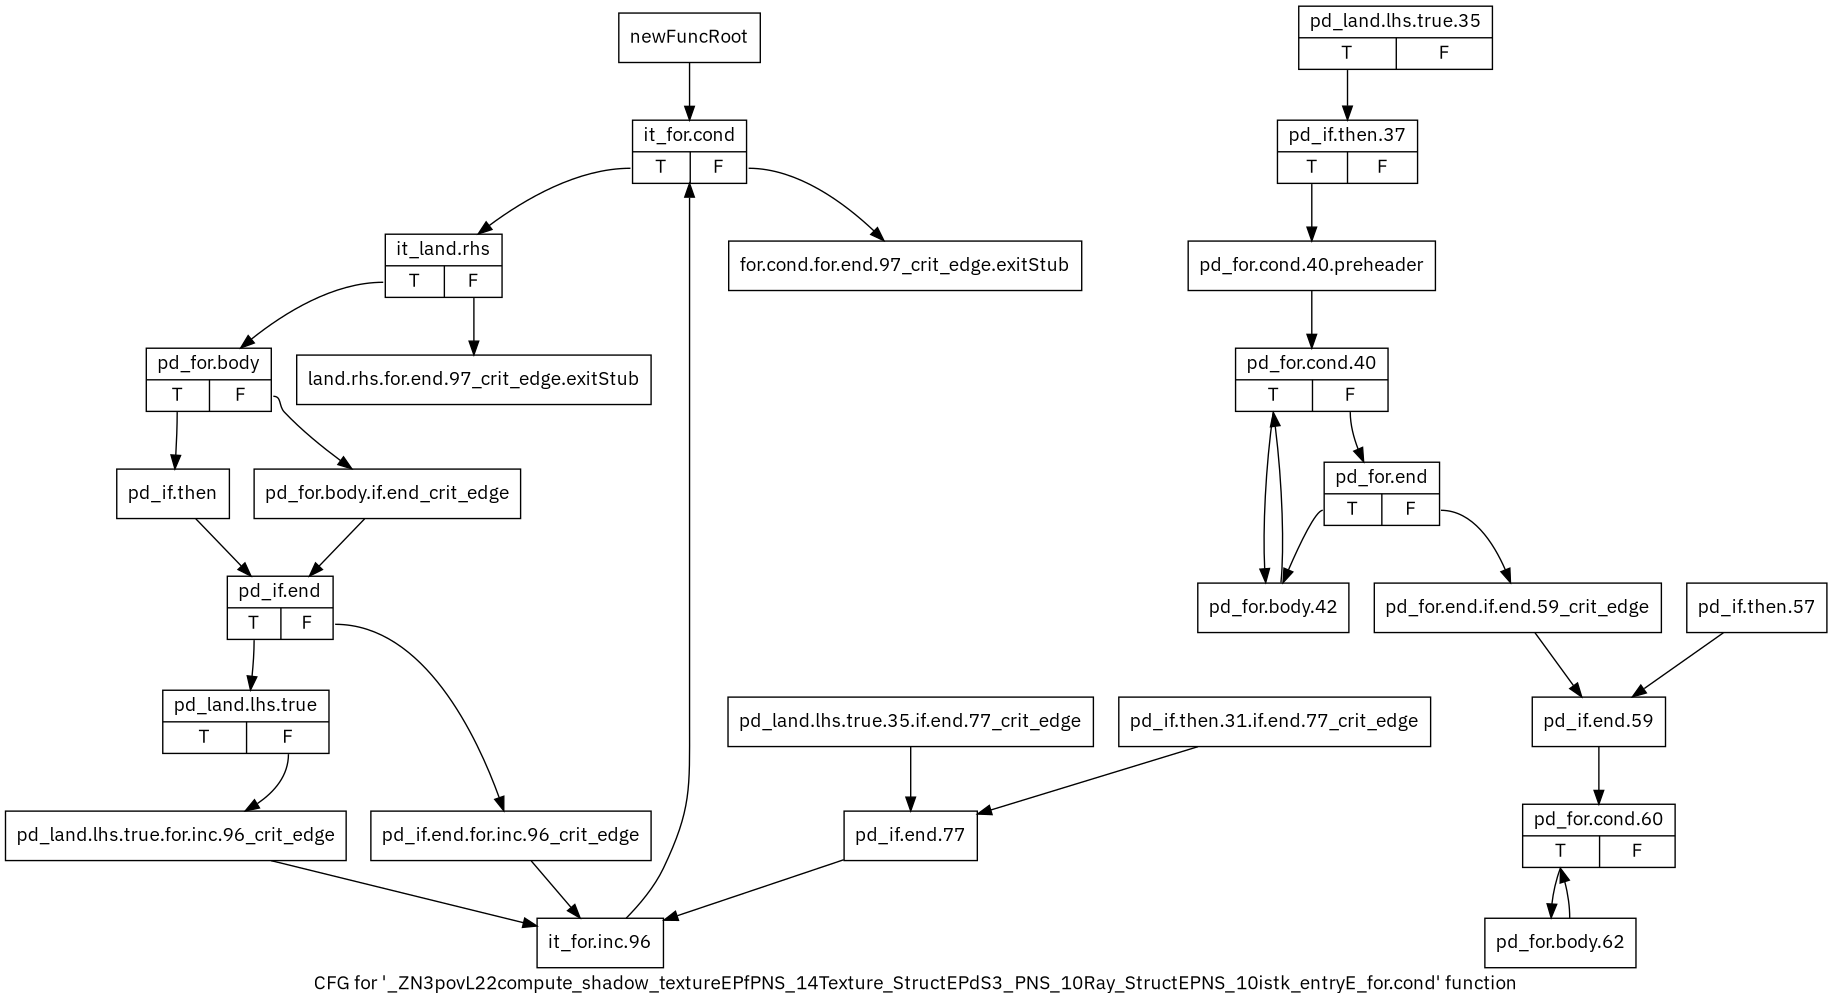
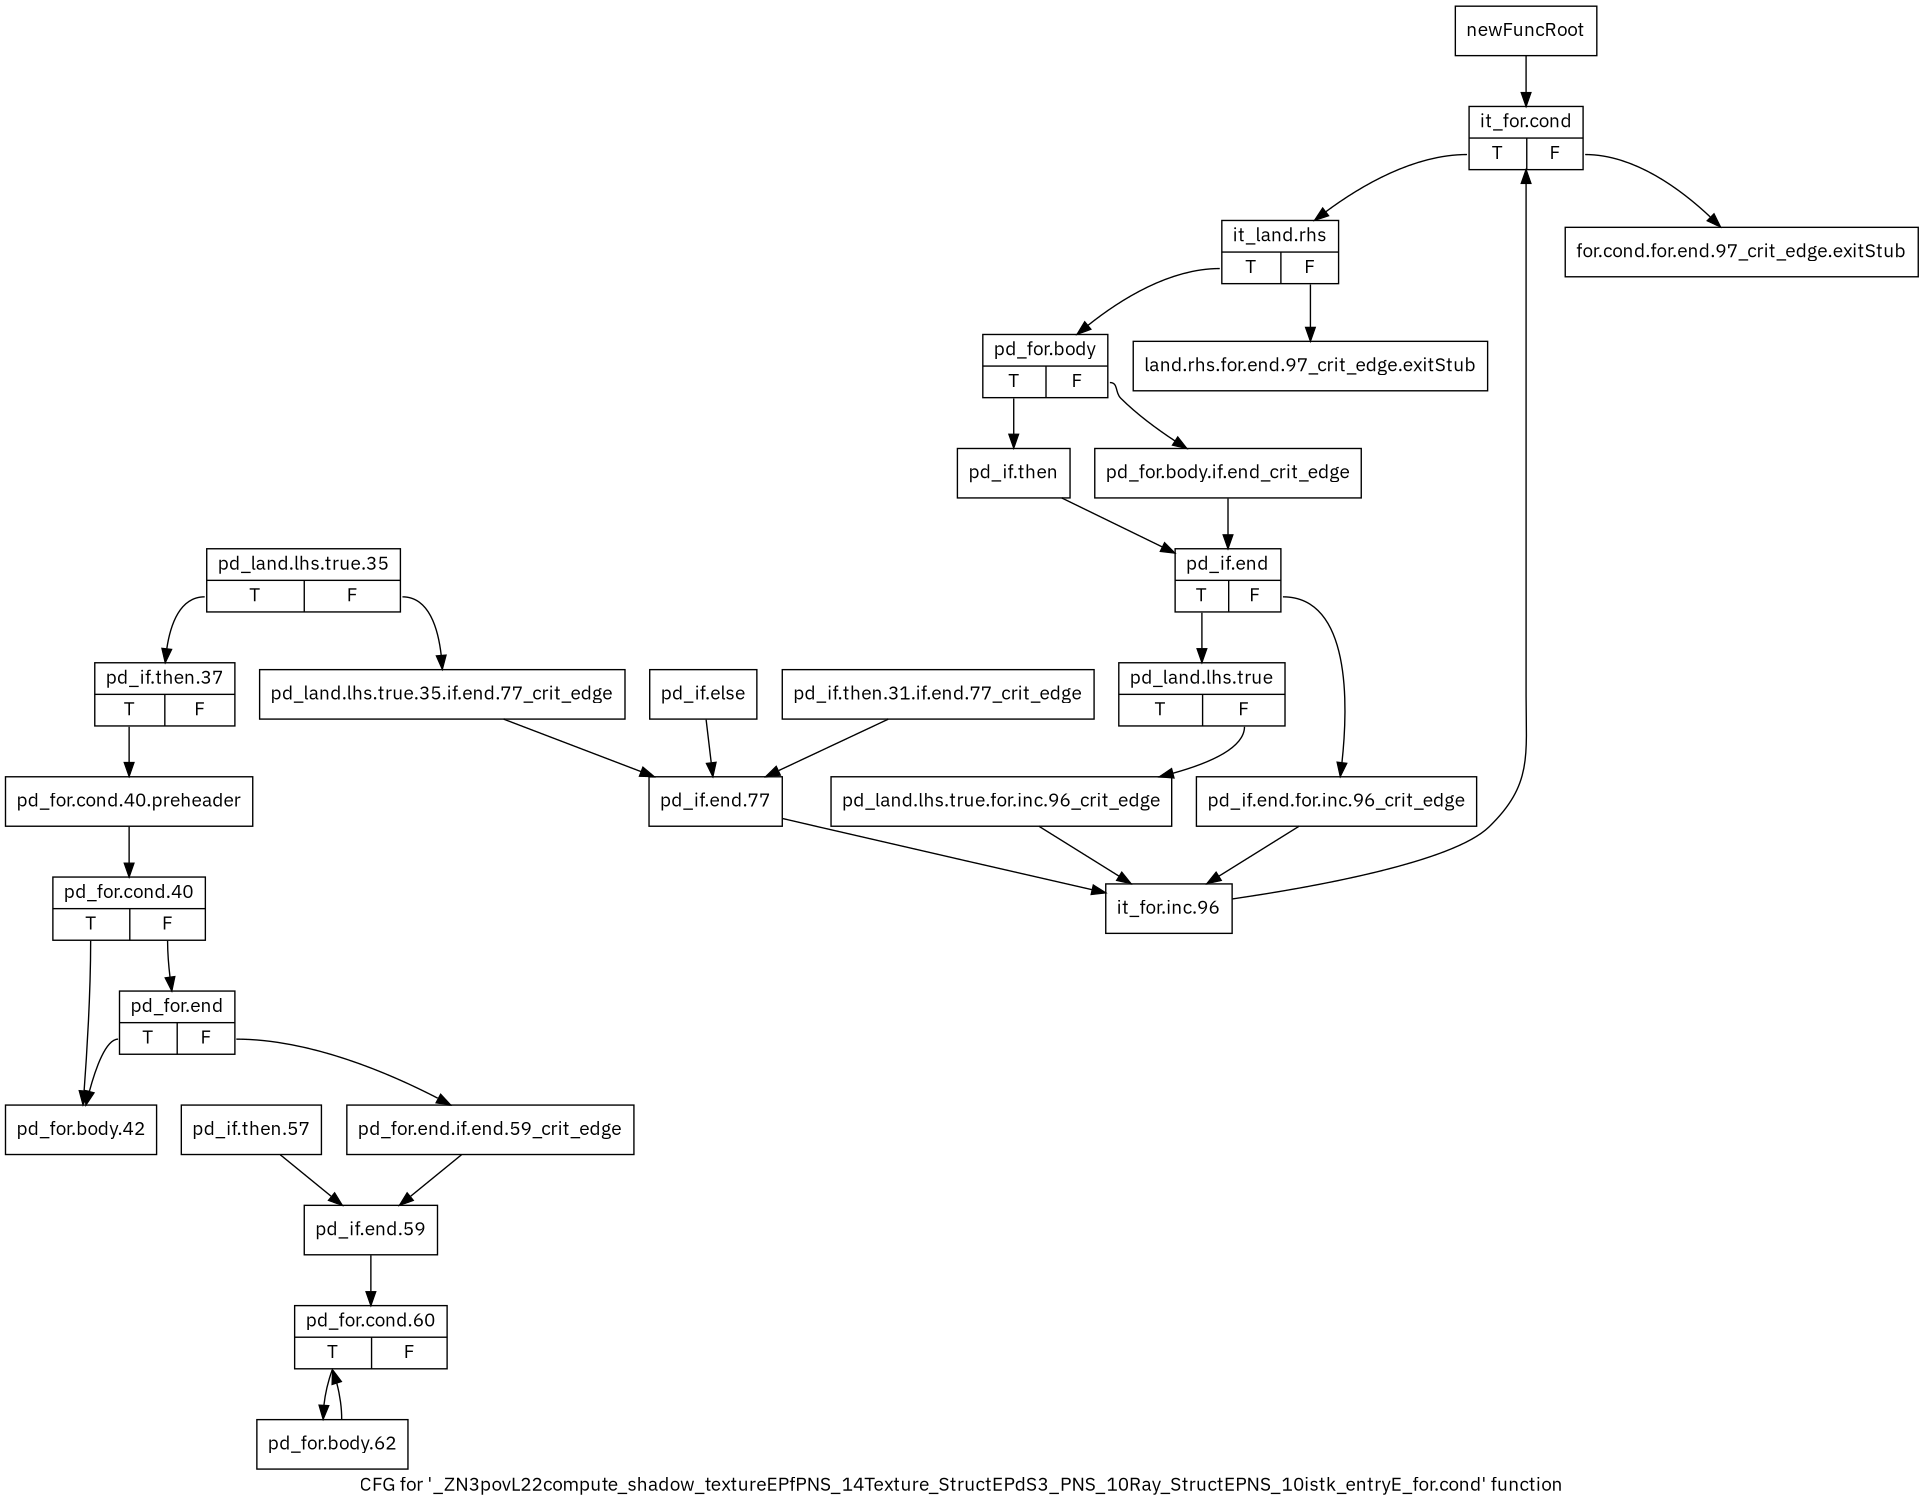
edge "pd_for.body.42" -> "pd_for.cond.40": removed
edge "pd_land.lhs.true.35" -> "pd_land.lhs.true.35.if.end.77_crit_edge": added
node "pd_if.else": added
